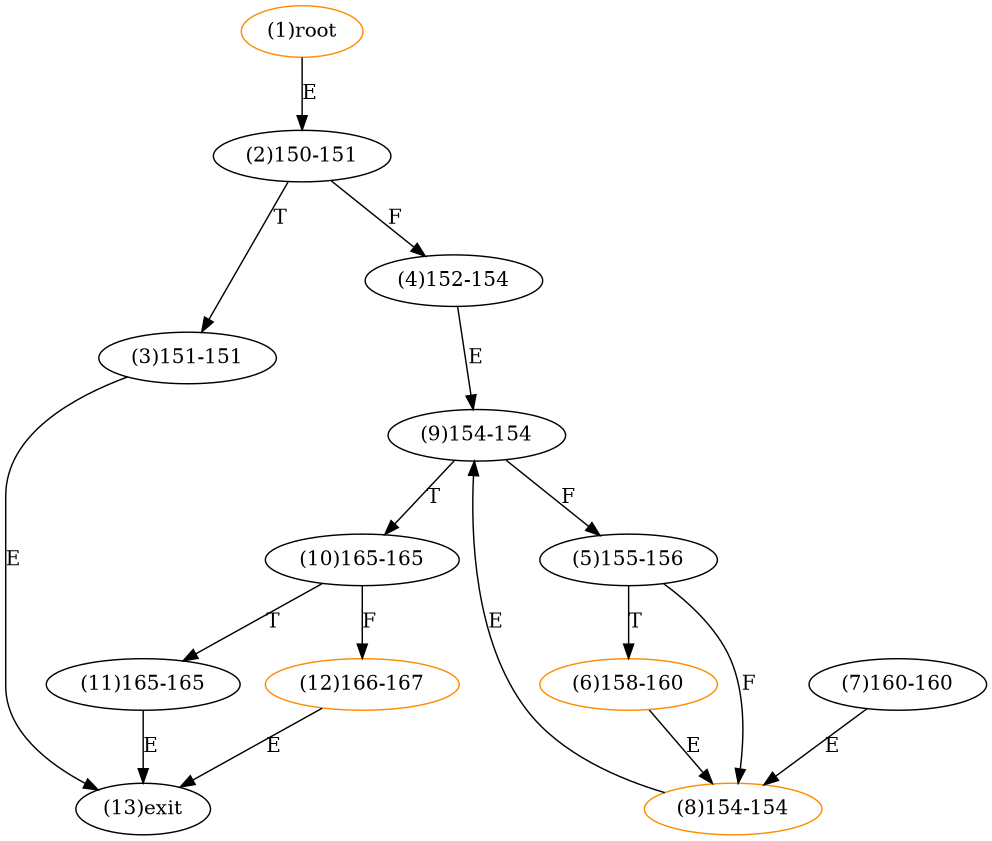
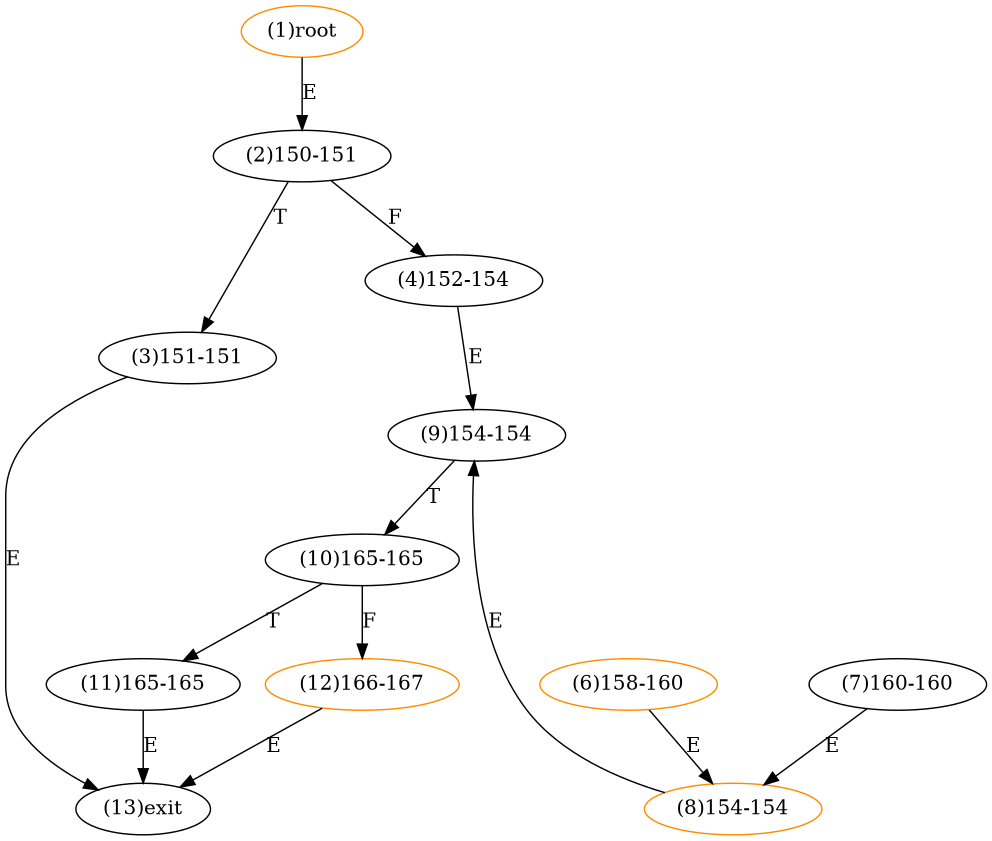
node "(5)155-156": removed
